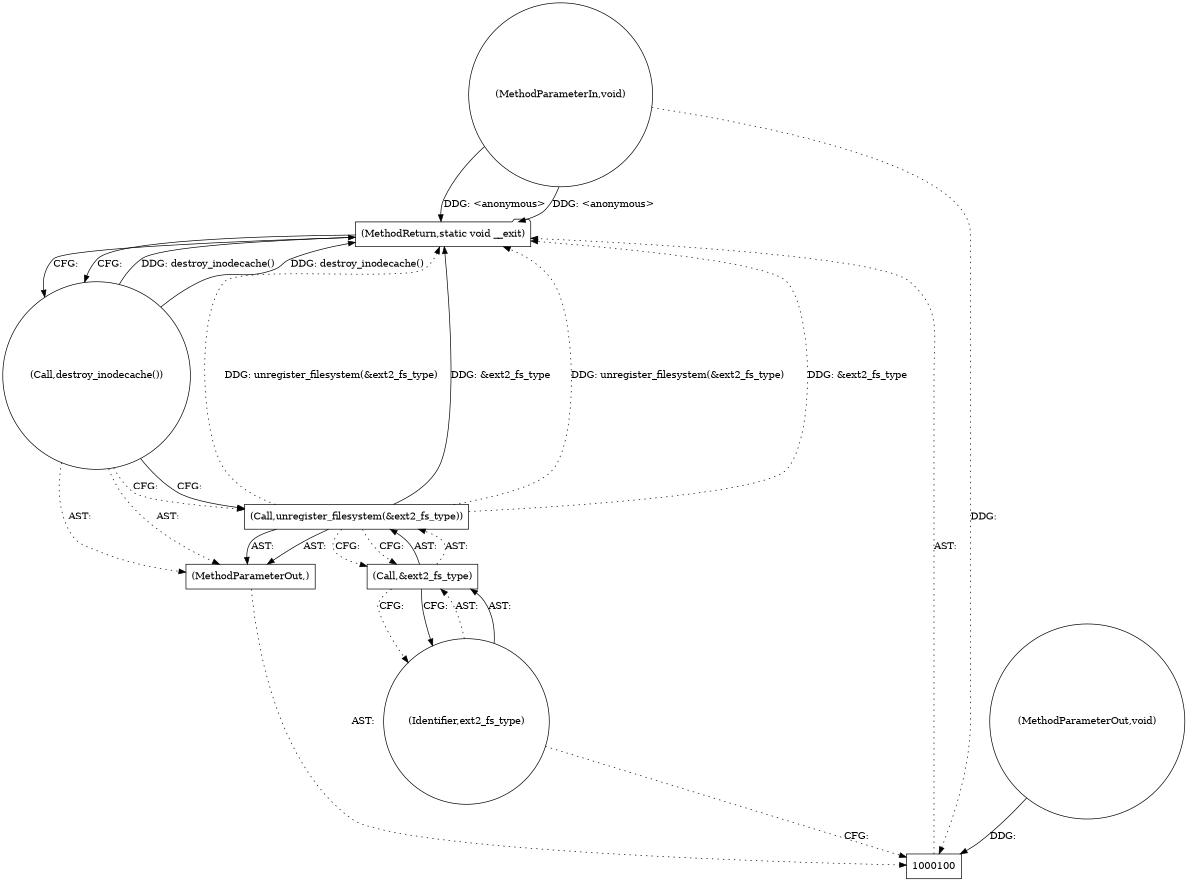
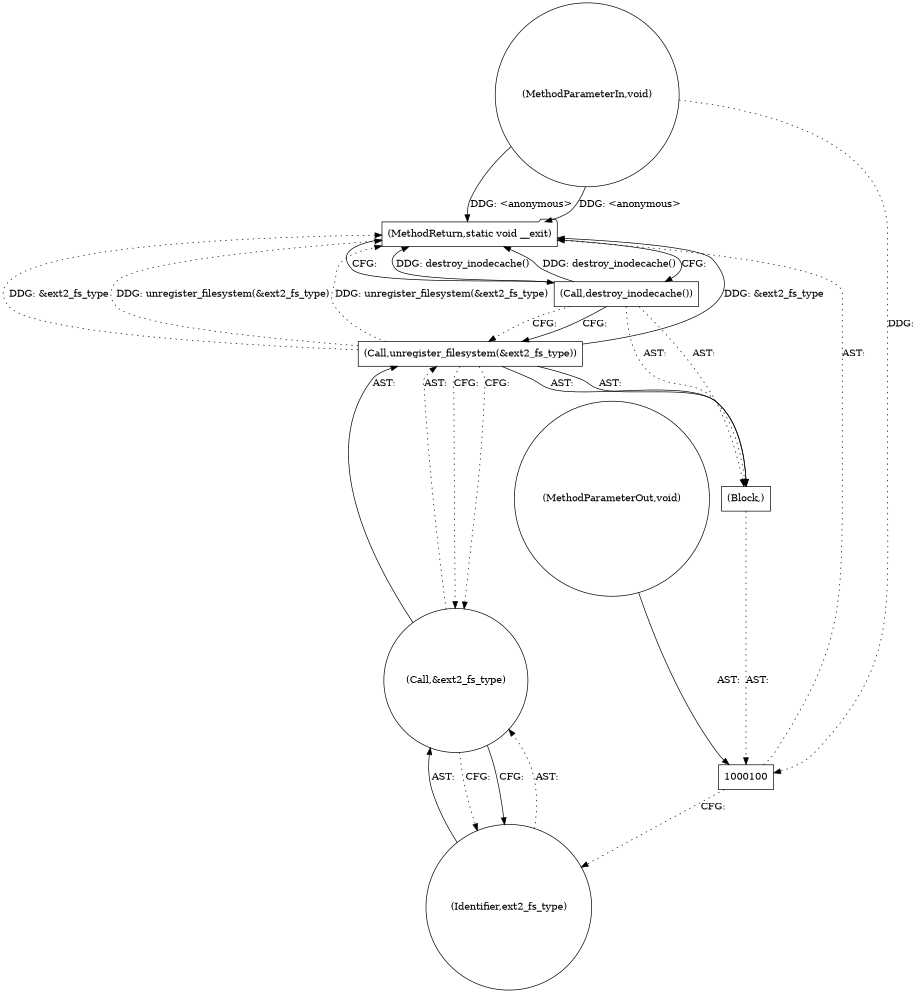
node "(Call,destroy_inodecache())": shape circle -> box
node "(MethodParameterOut,)": label "(MethodParameterOut,)" -> "(Block,)"
node "(Call,&ext2_fs_type)": shape box -> circle
edge "(Identifier,ext2_fs_type)" -> "1000100": reversed
edge "(MethodParameterOut,void)" -> "1000100": label "DDG: " -> "AST: "
